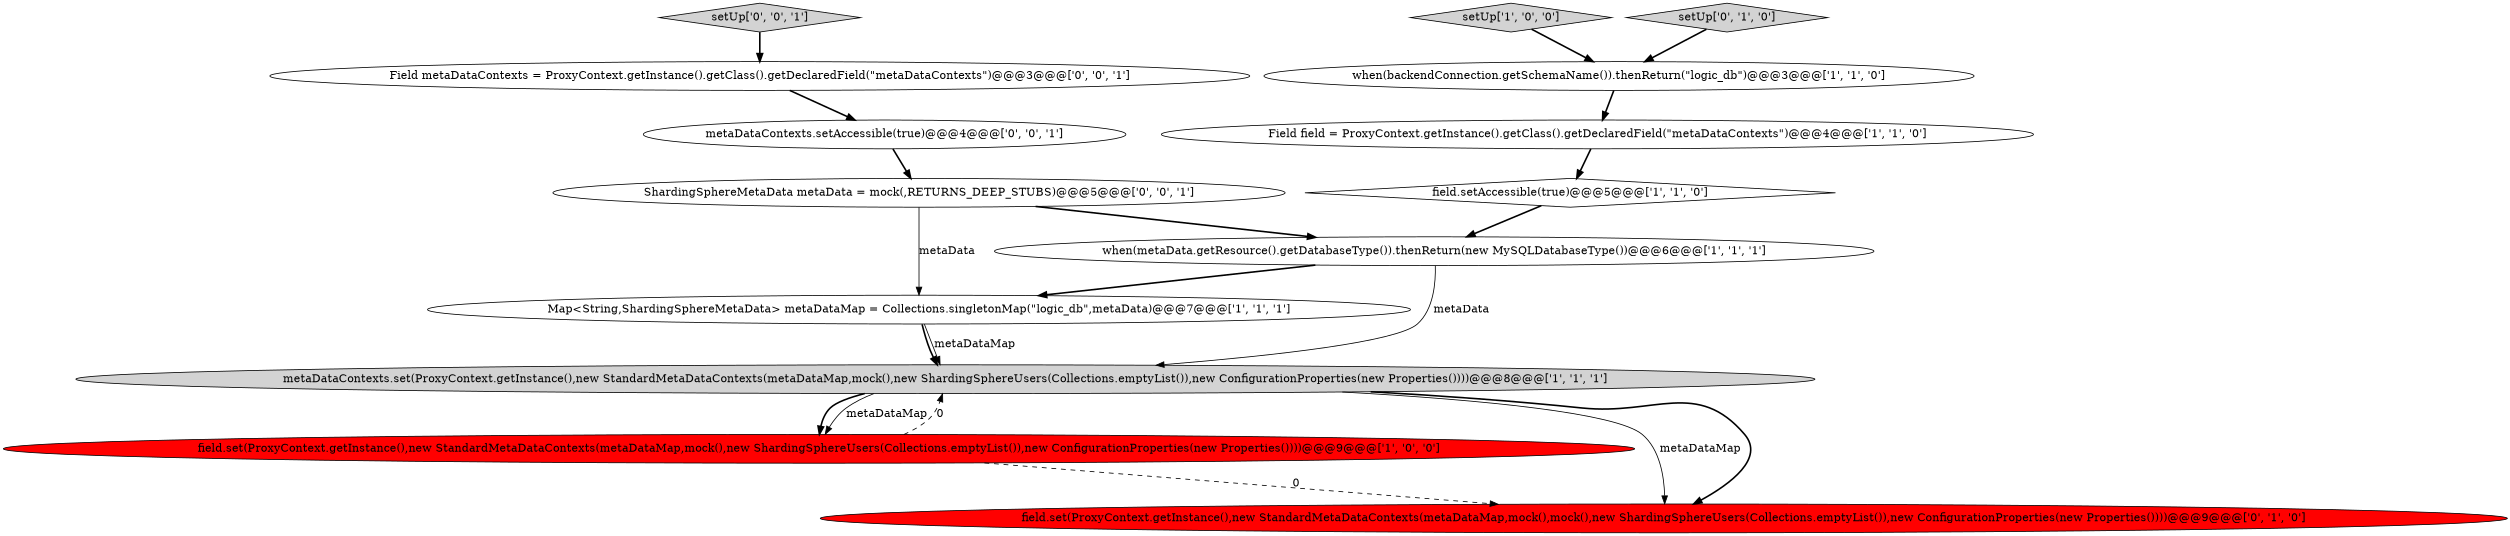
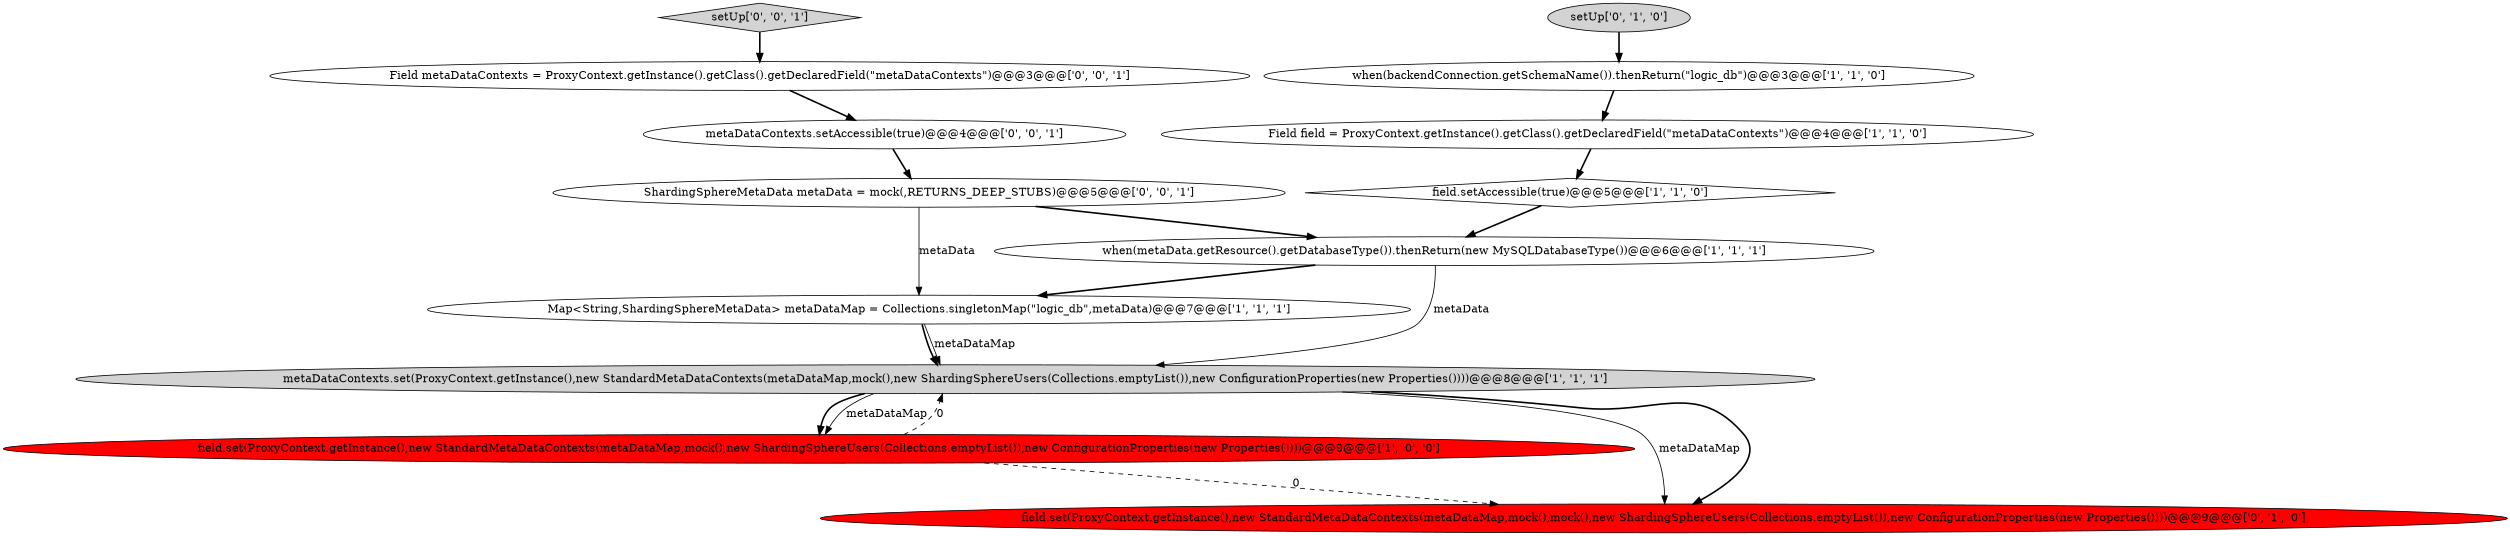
node "setUp['1', '0', '0']": removed
node "setUp['0', '1', '0']": shape diamond -> ellipse
